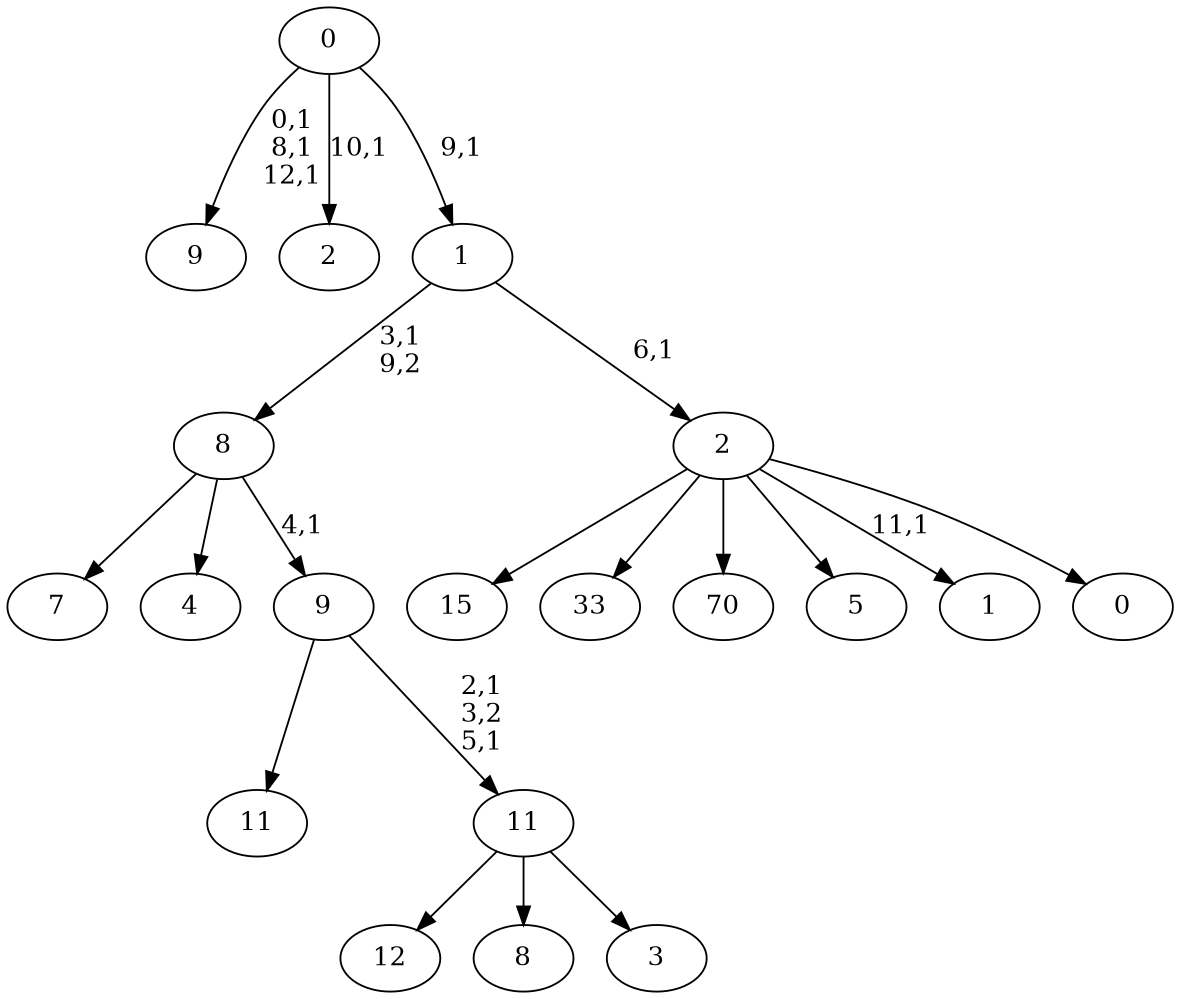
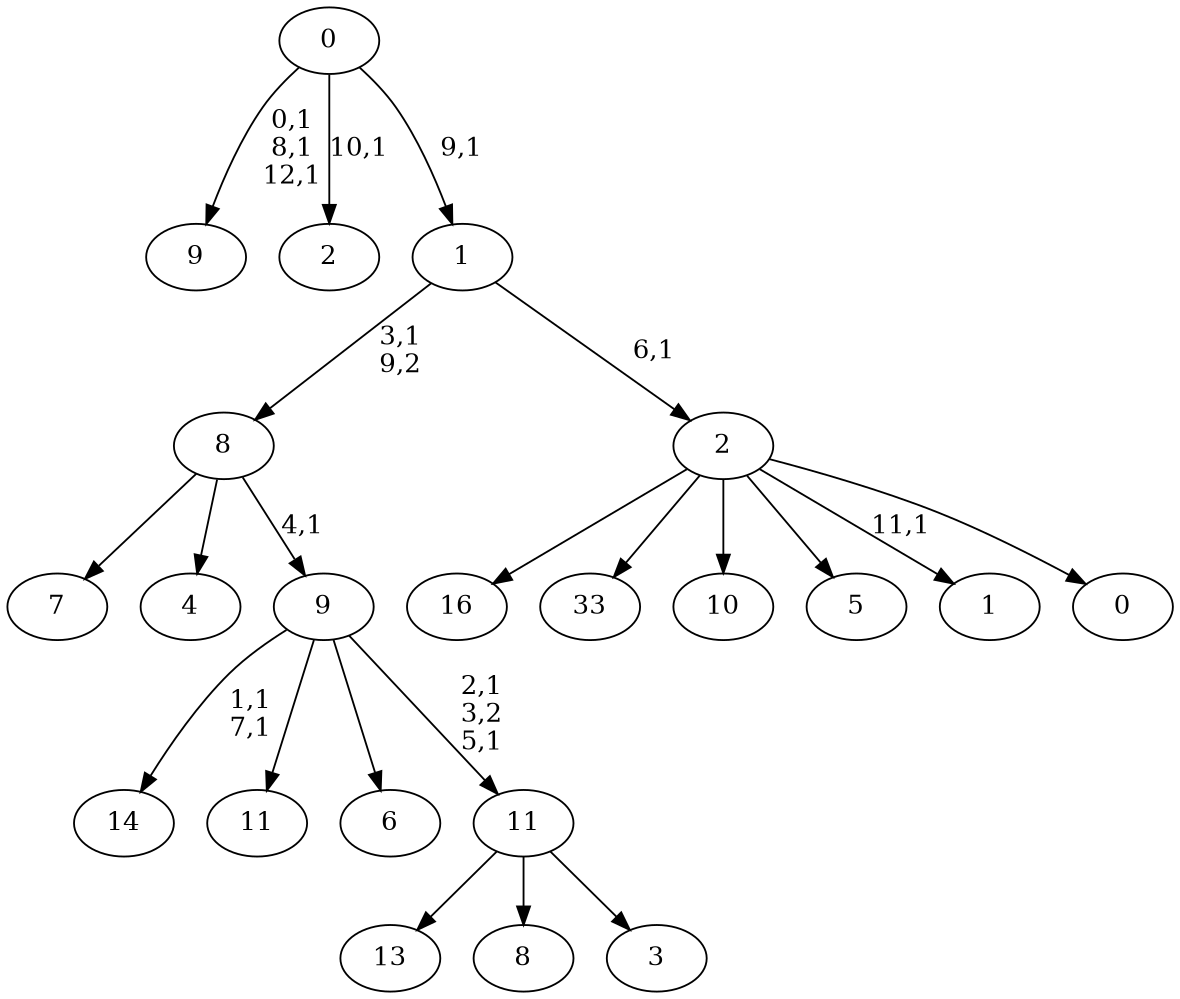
node "15": label "15" -> "16"
node "70": label "70" -> "10"
node "14": added
node "6": added
node "12": label "12" -> "13"
